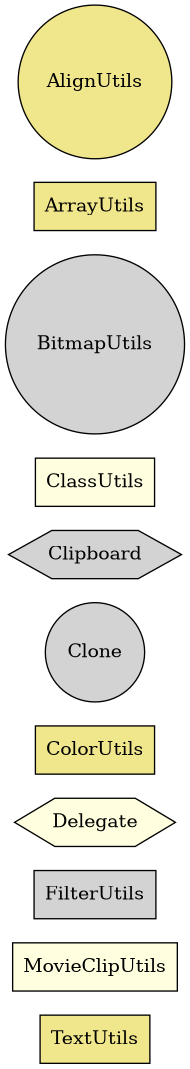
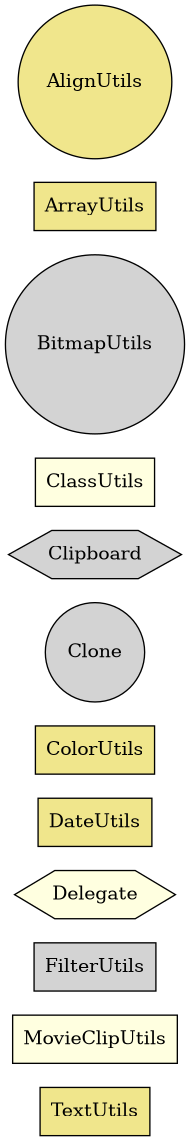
node "DateUtils": added
